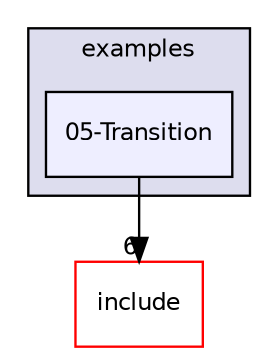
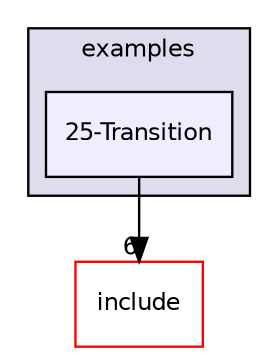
node "05-Transition": label "05-Transition" -> "25-Transition"
